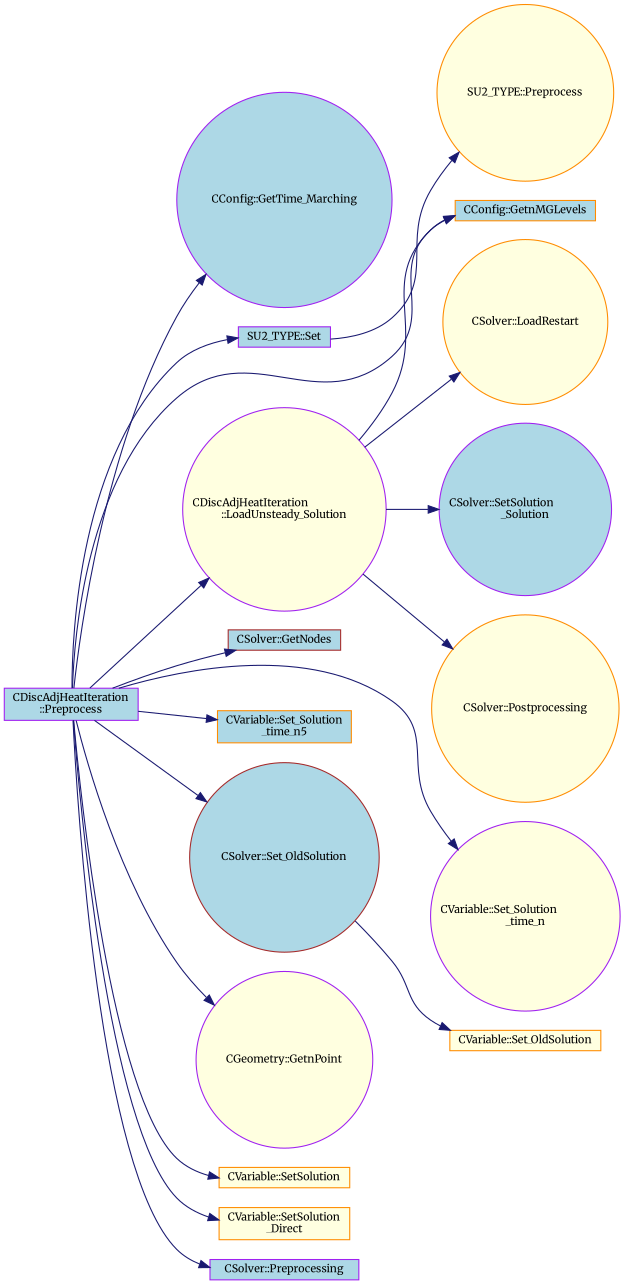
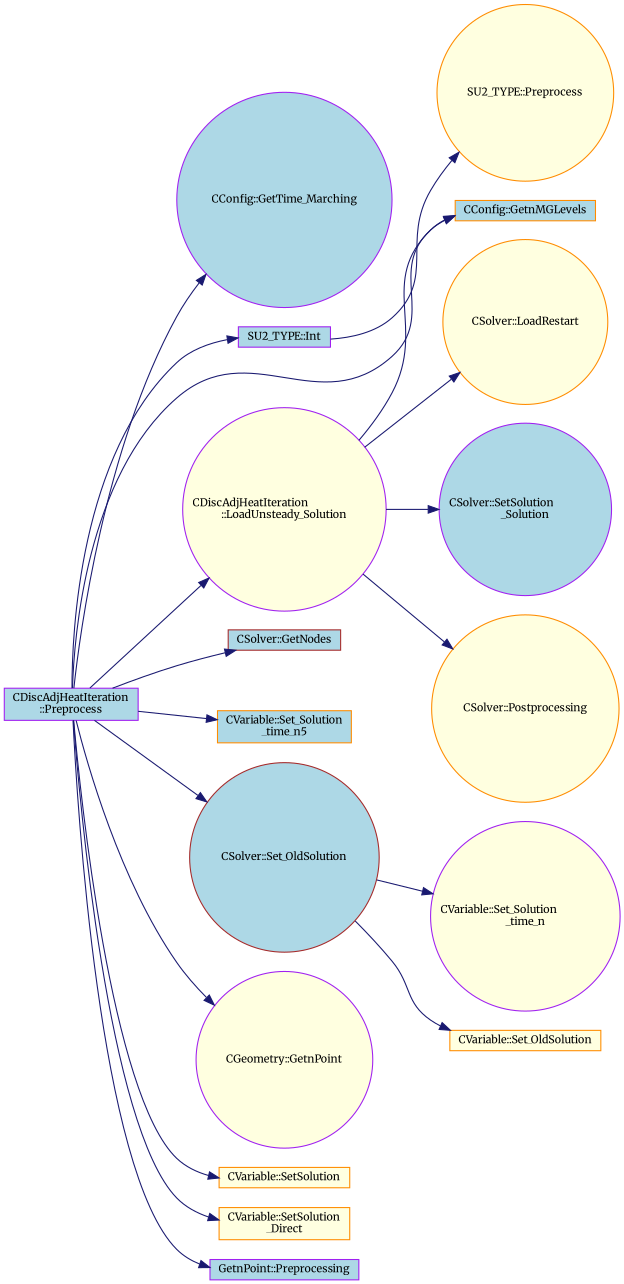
node "SU2_TYPE::Set": label "SU2_TYPE::Set" -> "SU2_TYPE::Int"
edge "CDiscAdjHeatIteration ::Preprocess" -> "CVariable::Set_Solution _time_n": now "CSolver::Set_OldSolution" -> "CVariable::Set_Solution _time_n"
node "CSolver::Preprocessing": label "CSolver::Preprocessing" -> "GetnPoint::Preprocessing"
